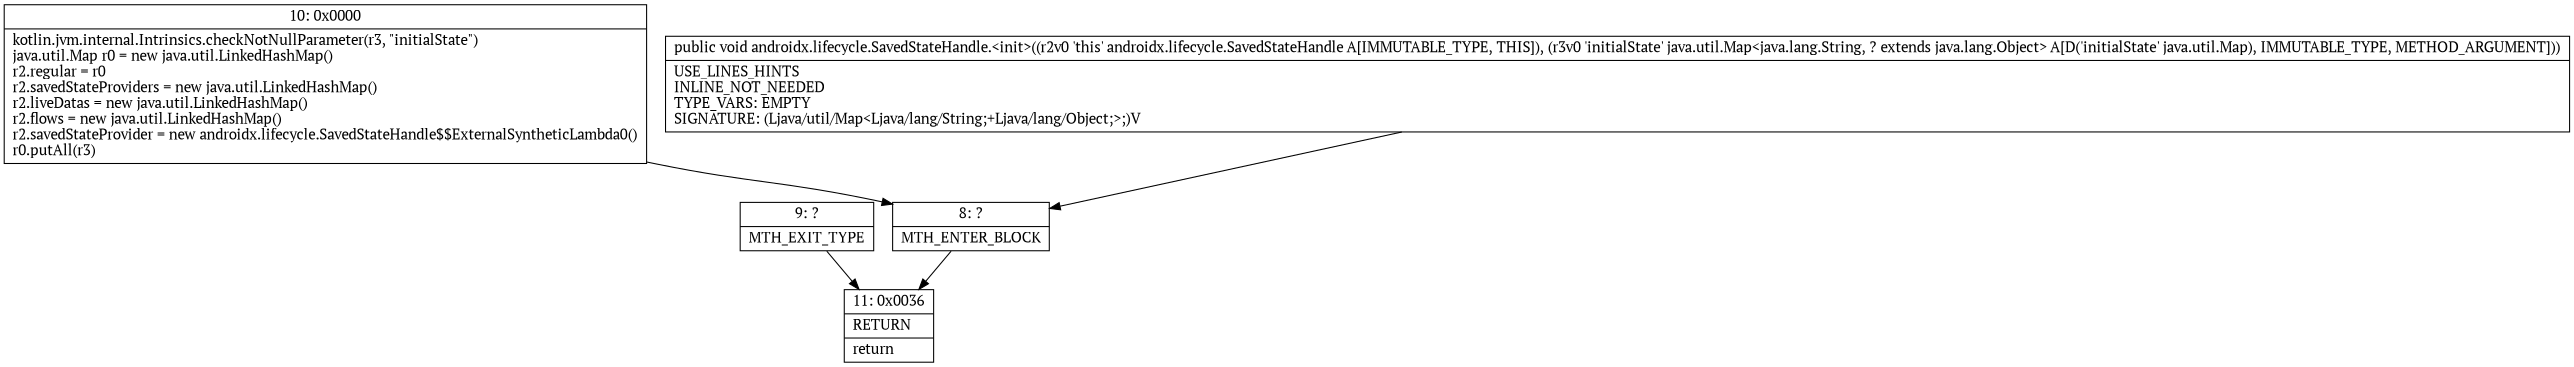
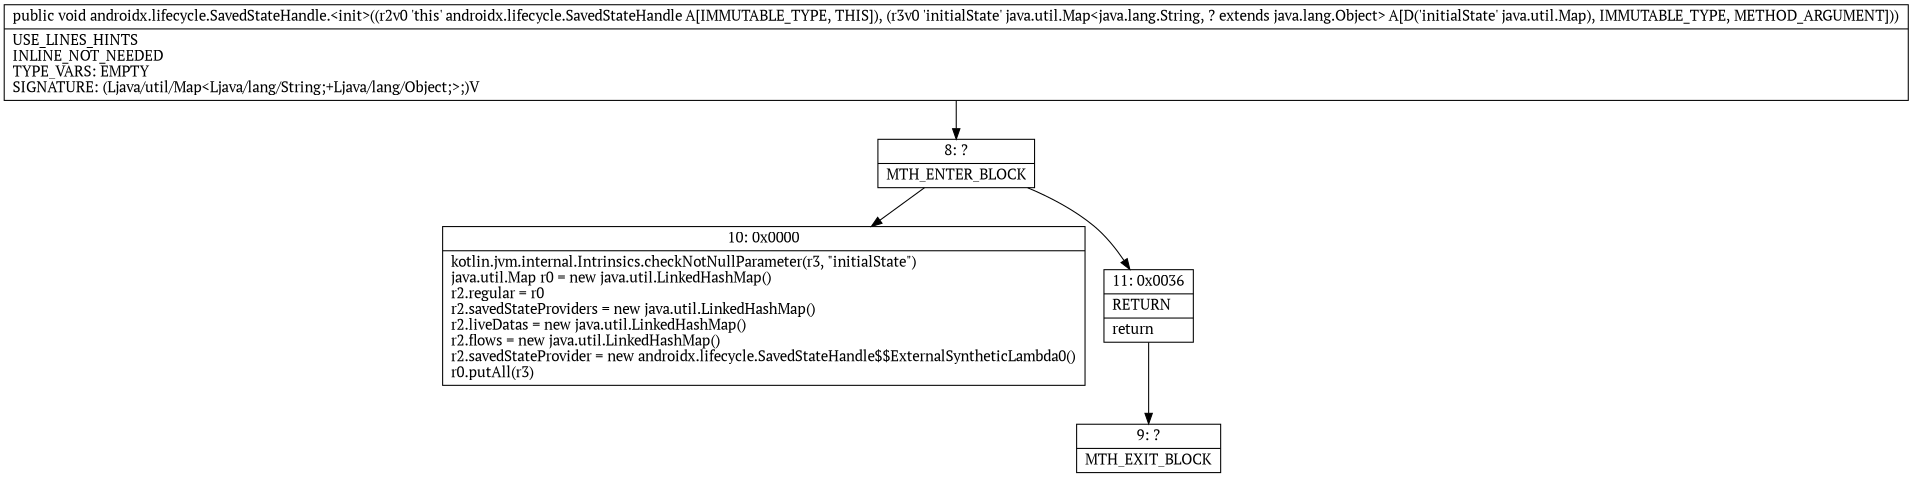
edge "10: 0x0000" -> "8: ?": reversed
node "9: ?": text "MTH_EXIT_TYPE" -> "MTH_EXIT_BLOCK"
edge "9: ?" -> "11: 0x0036": reversed
